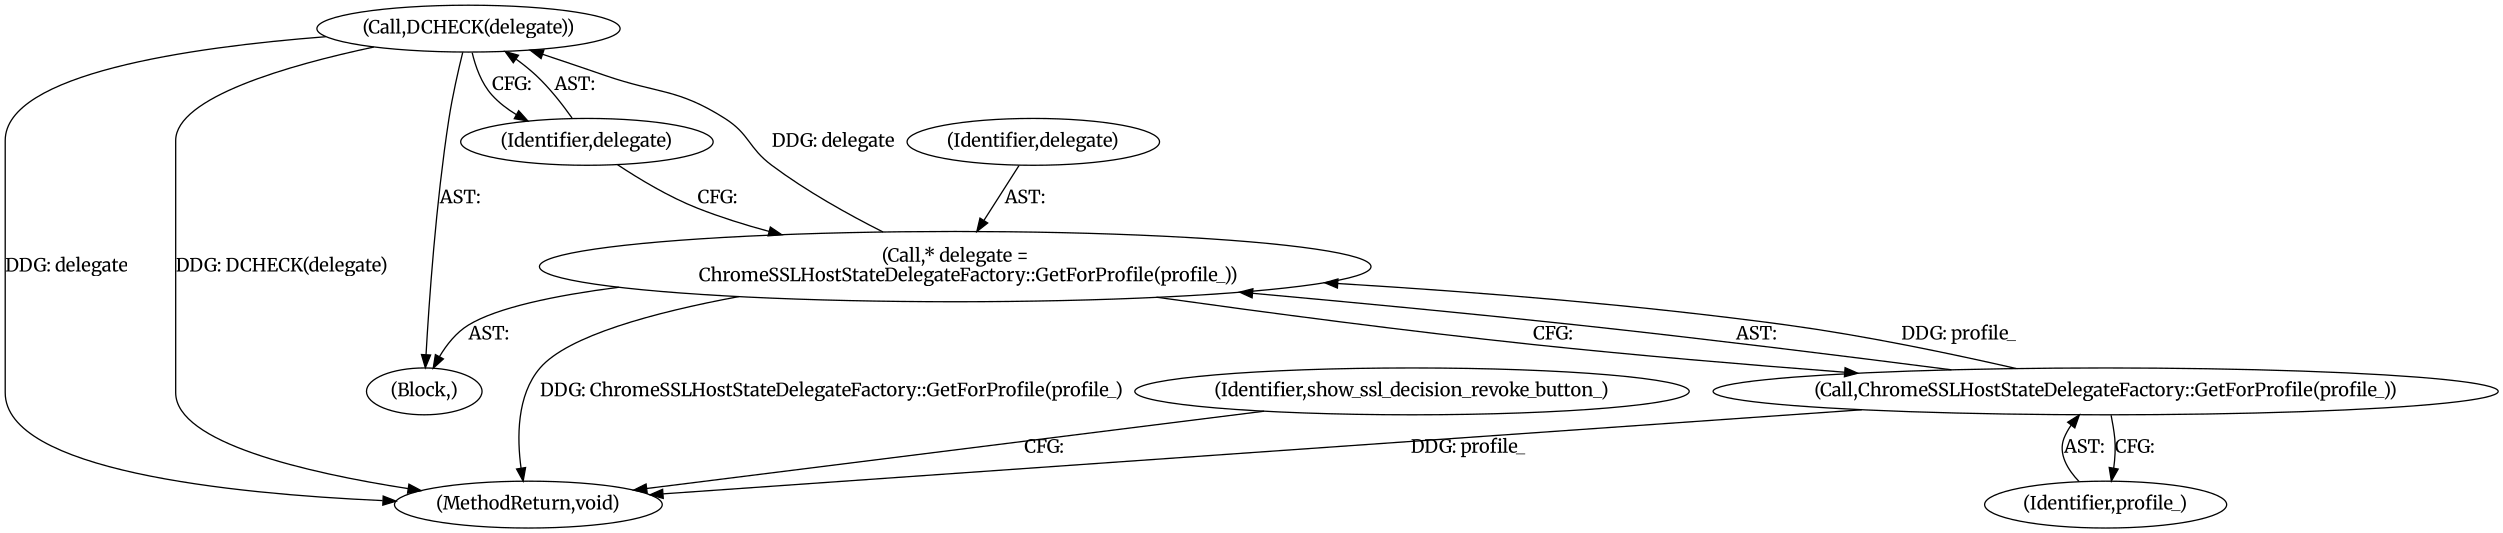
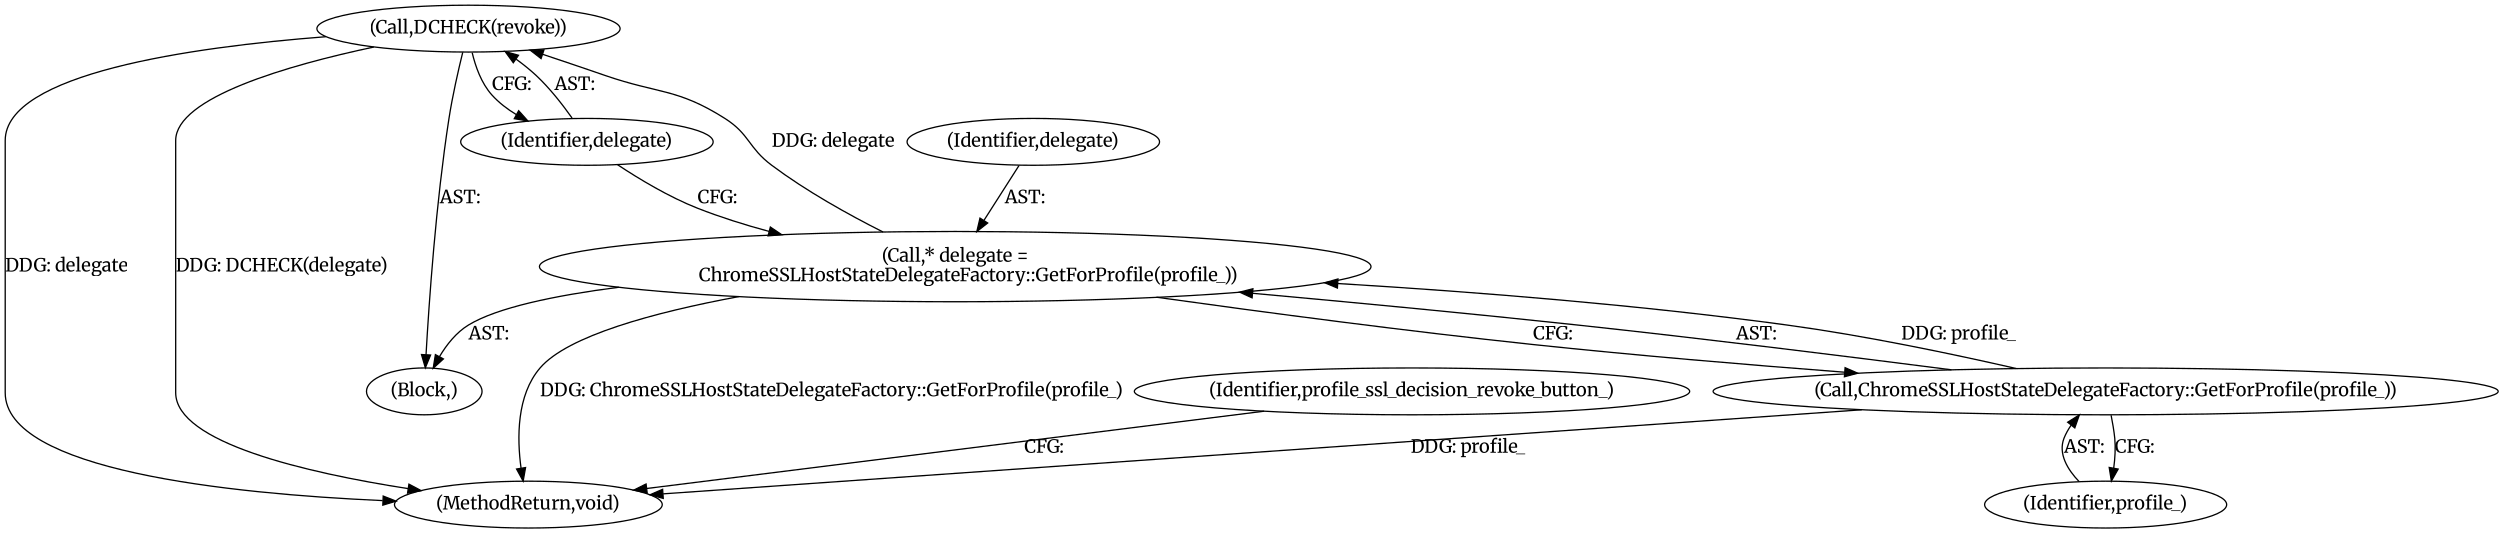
node "(Call,DCHECK(delegate))": label "(Call,DCHECK(delegate))" -> "(Call,DCHECK(revoke))"
node "(Identifier,show_ssl_decision_revoke_button_)": label "(Identifier,show_ssl_decision_revoke_button_)" -> "(Identifier,profile_ssl_decision_revoke_button_)"
